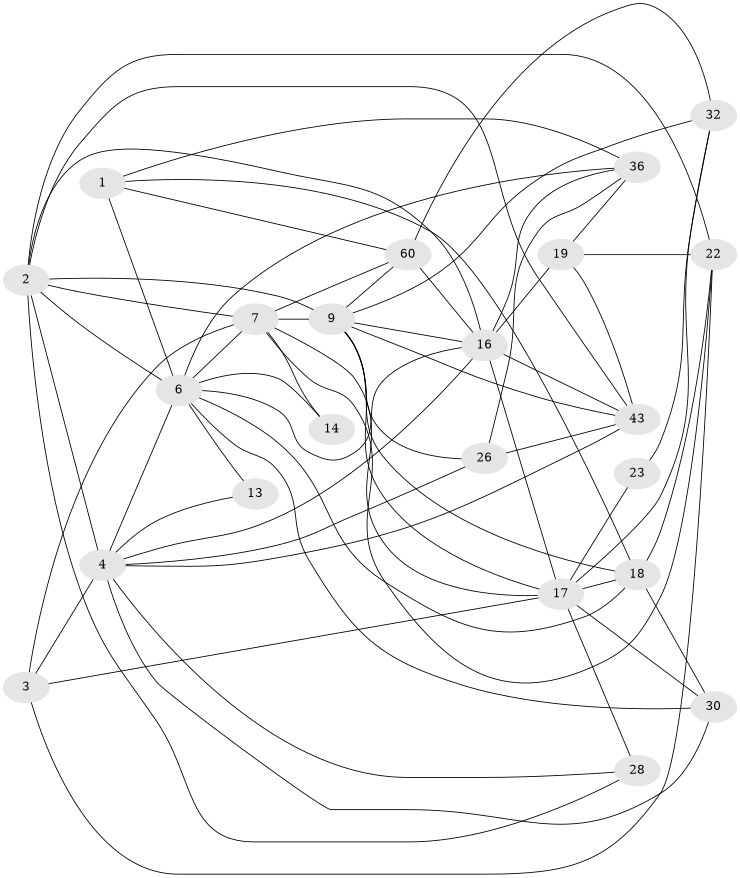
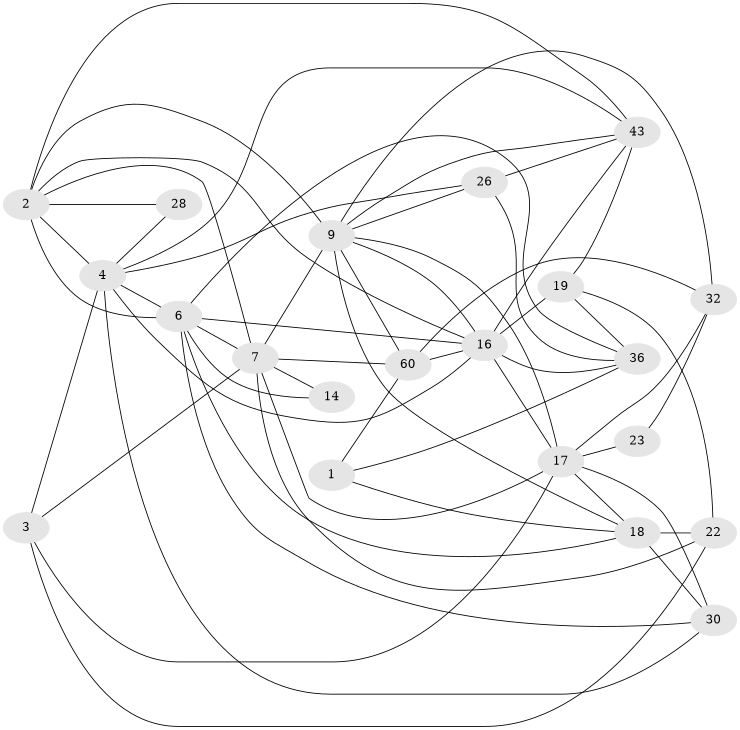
edge "22" -- "2": removed
edge "1" -- "6": removed
node "13": removed
edge "17" -- "28": removed
